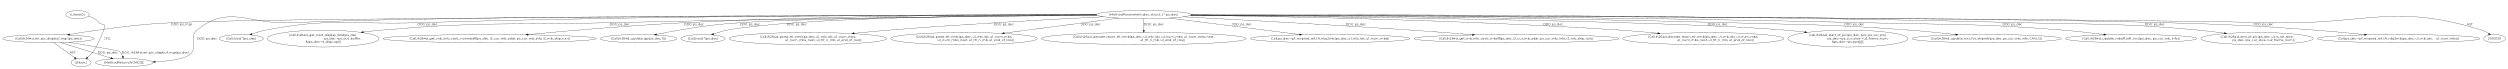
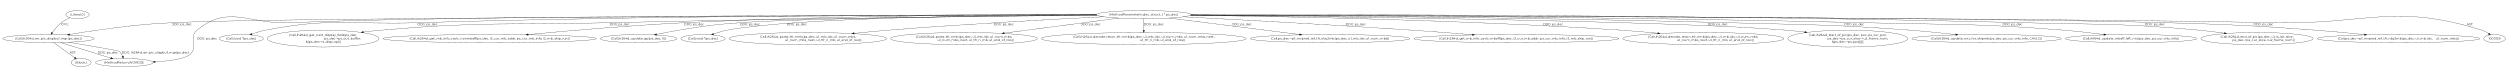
edge "(MethodParameterIn,dec_struct_t * ps_dec)" -> "(Call,ih264d_err_pic_dispbuf_mgr(ps_dec))": label "DDG: ps_mgr" -> "DDG: ps_dec"
edge "(Literal,0)" -> "(Block,)": now "(Literal,0)" -> "(Call,ih264d_err_pic_dispbuf_mgr(ps_dec))"
node "(Call,ih264d_update_mbaff_left_nnz(ps_dec, ps_cur_mb_info))": label "(Call,ih264d_update_mbaff_left_nnz(ps_dec, ps_cur_mb_info))" -> "(Call,ih164d_update_mbaff_left_nnz(ps_dec, ps_cur_mb_info))"
node "2000129": label "2000129" -> "1000129"
